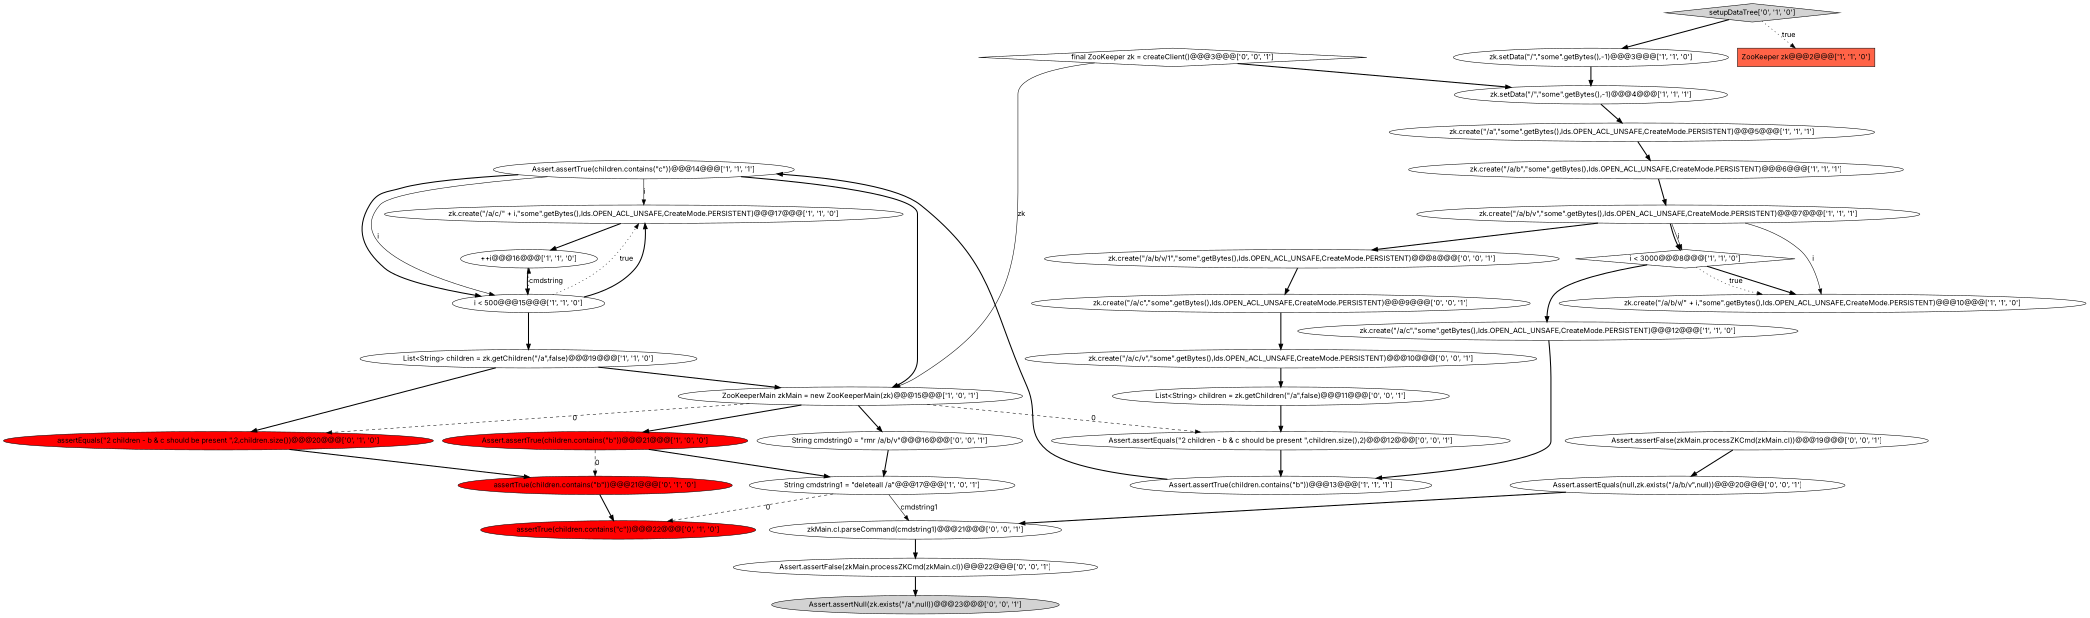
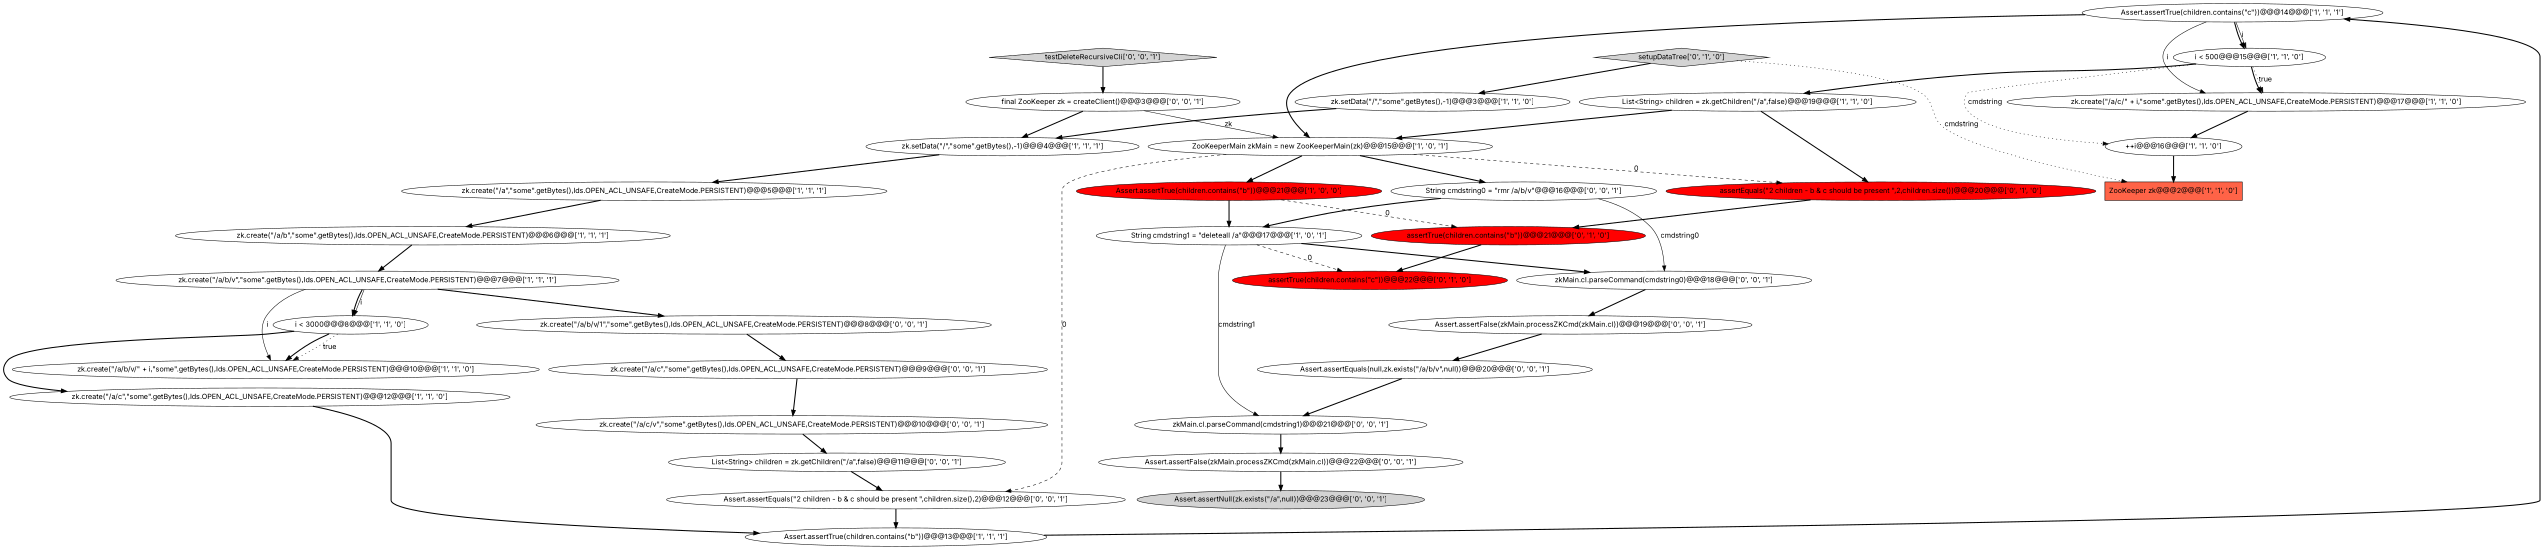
edge "setupDataTree['0', '1', '0']" -> "ZooKeeper zk@@@2@@@['1', '1', '0']": label "true" -> "cmdstring"
node "testDeleteRecursiveCli['0', '0', '1']": added
node "final ZooKeeper zk = createClient()@@@3@@@['0', '0', '1']": shape diamond -> ellipse
node "i < 3000@@@8@@@['1', '1', '0']": shape diamond -> ellipse
edge "++i@@@16@@@['1', '1', '0']" -> "i < 500@@@15@@@['1', '1', '0']": now "++i@@@16@@@['1', '1', '0']" -> "ZooKeeper zk@@@2@@@['1', '1', '0']"
node "zkMain.cl.parseCommand(cmdstring0)@@@18@@@['0', '0', '1']": added
